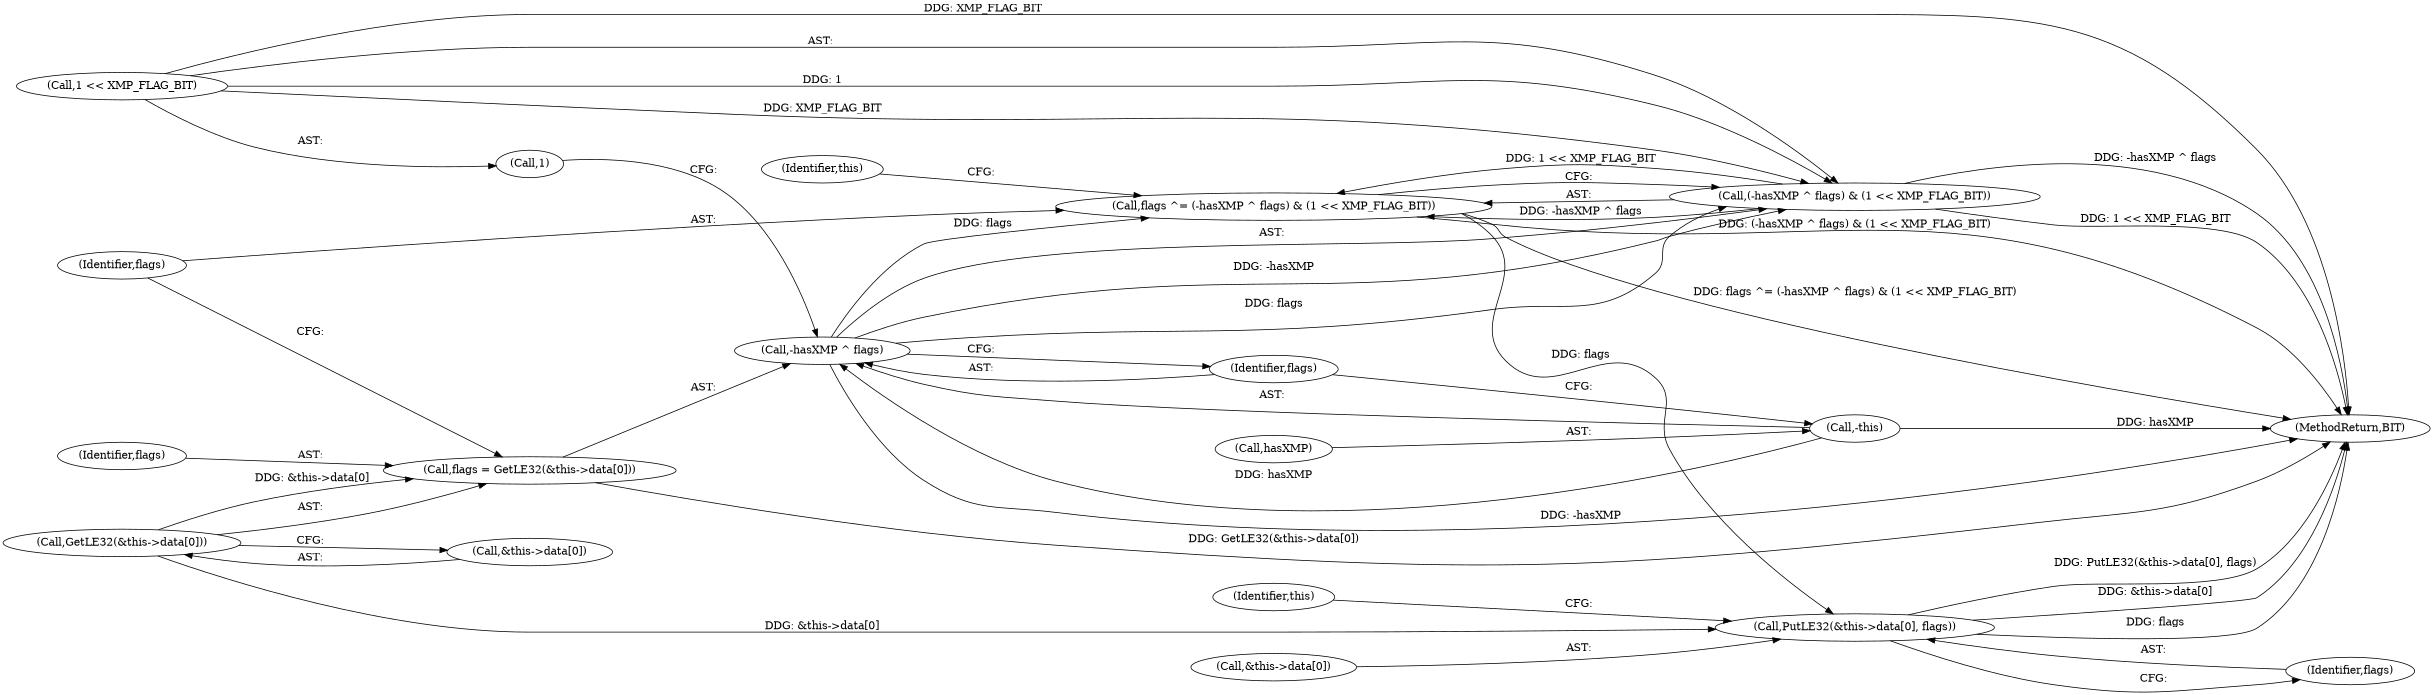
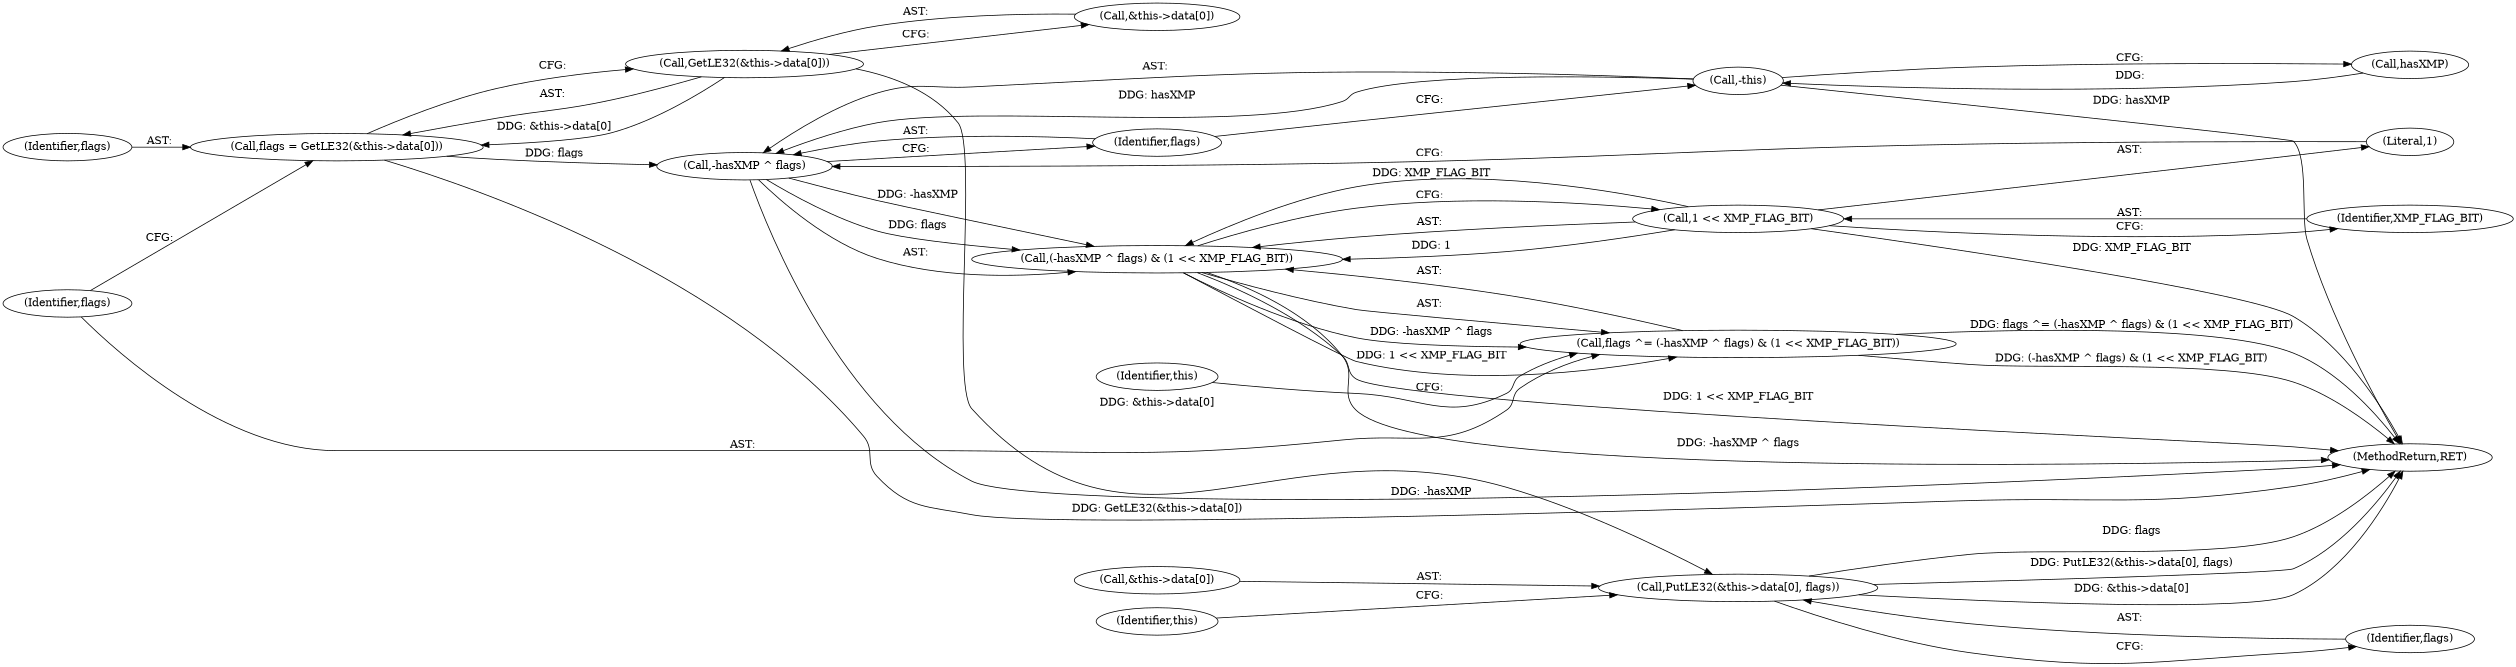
edge "(Call,-this)" -> "(Call,hasXMP)": added, label "CFG:"
edge "(Call,flags = GetLE32(&this->data[0]))" -> "(Call,GetLE32(&this->data[0]))": added, label "CFG:"
node "(Call,1)": label "(Call,1)" -> "(Literal,1)"
edge "(Call,flags ^= (-hasXMP ^ flags) & (1 << XMP_FLAG_BIT))" -> "(Call,(-hasXMP ^ flags) & (1 << XMP_FLAG_BIT))": label "CFG: " -> "AST: "
edge "(Call,(-hasXMP ^ flags) & (1 << XMP_FLAG_BIT))" -> "(Call,1 << XMP_FLAG_BIT)": added, label "CFG:"
node "(Identifier,XMP_FLAG_BIT)": added
edge "(Call,-hasXMP ^ flags)" -> "(Call,flags ^= (-hasXMP ^ flags) & (1 << XMP_FLAG_BIT))": removed, label "DDG: flags"
edge "(Call,flags ^= (-hasXMP ^ flags) & (1 << XMP_FLAG_BIT))" -> "(Call,PutLE32(&this->data[0], flags))": removed, label "DDG: flags"
edge "(Call,flags = GetLE32(&this->data[0]))" -> "(Call,-hasXMP ^ flags)": label "AST: " -> "DDG: flags"
node "(MethodReturn,BIT)": label "(MethodReturn,BIT)" -> "(MethodReturn,RET)"
edge "(Call,hasXMP)" -> "(Call,-this)": label "AST: " -> "DDG: "
